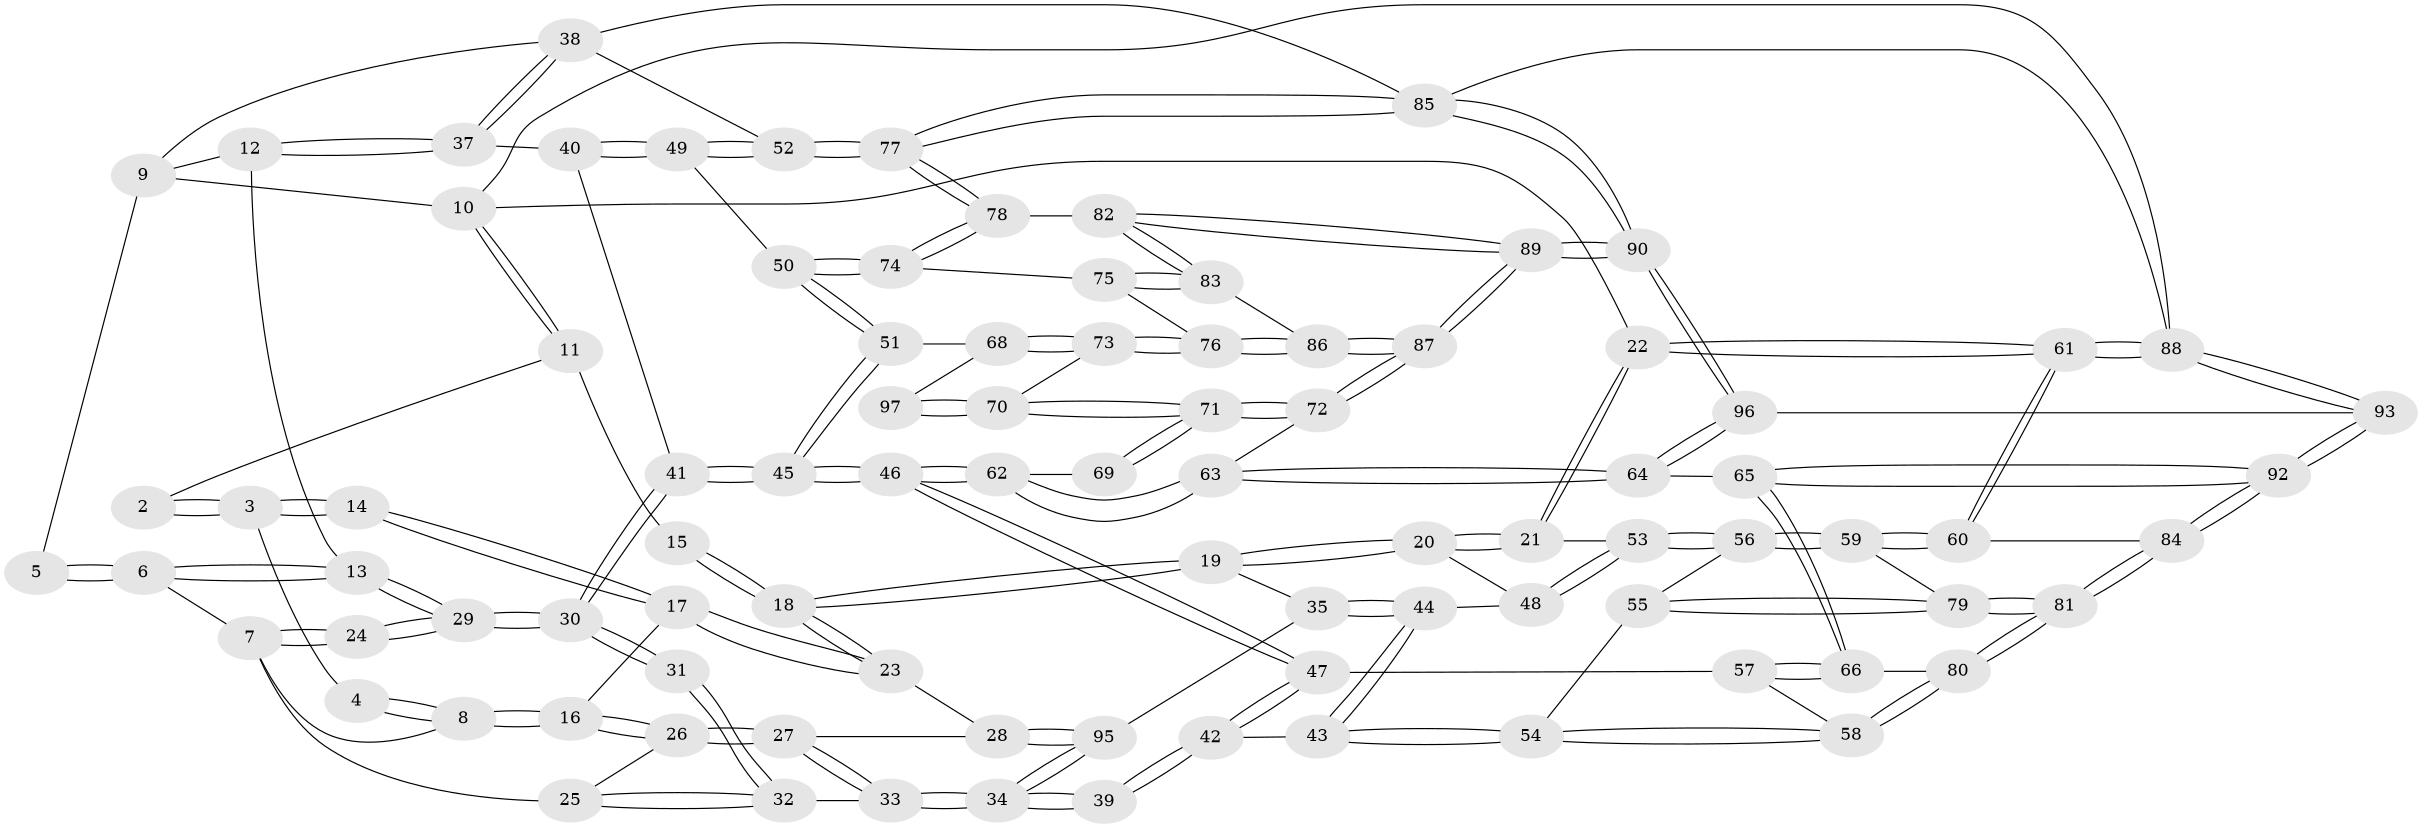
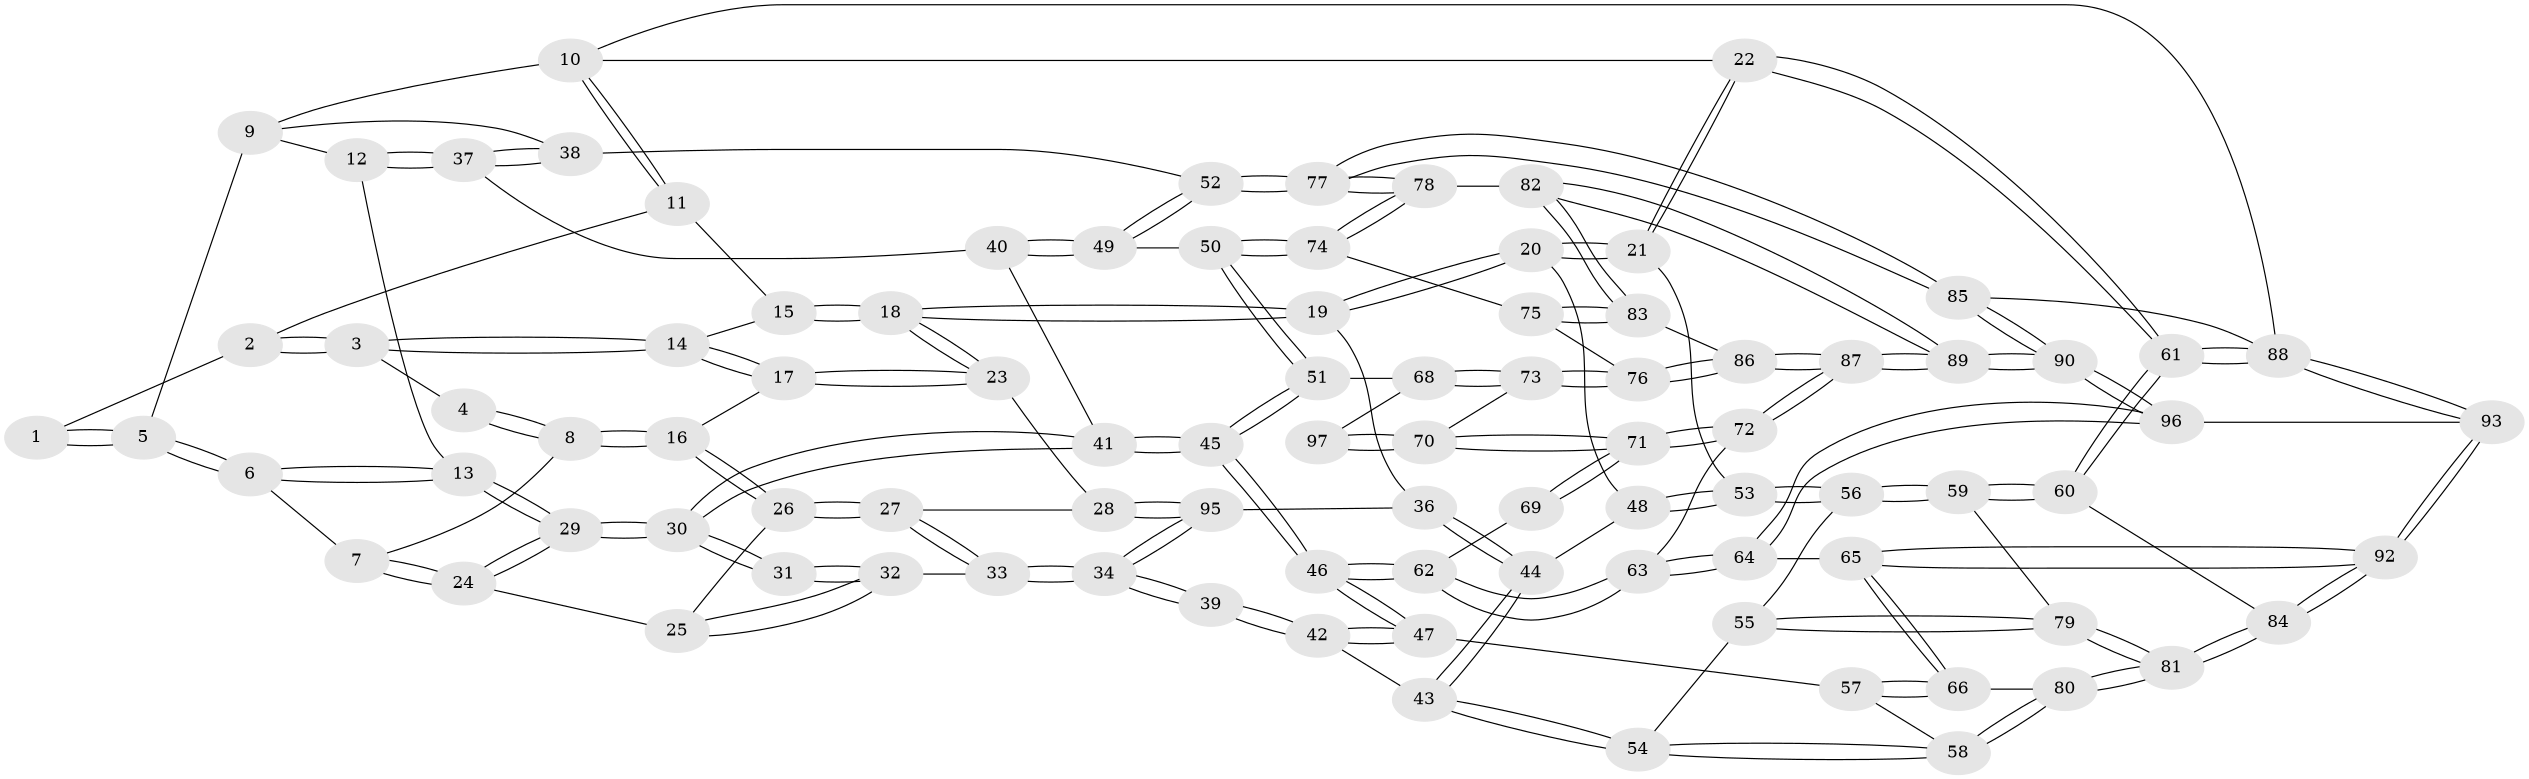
edge "38" -- "85": removed
edge "15" -- "14": added
node "1": added
node "35": label "35" -> "36"
edge "7" -- "25": now "24" -- "25"
